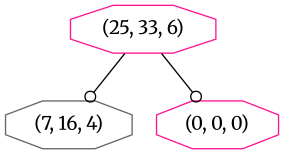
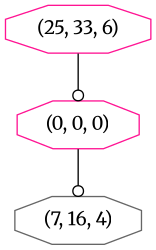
edge "(25, 33, 6)" -> "(7, 16, 4)": now "(0, 0, 0)" -> "(7, 16, 4)"
